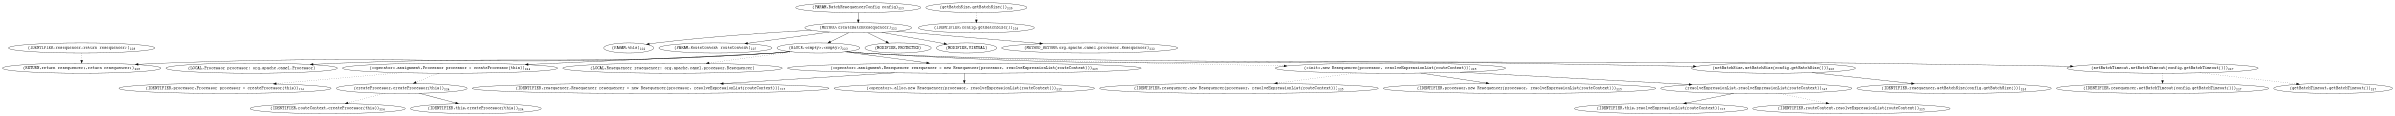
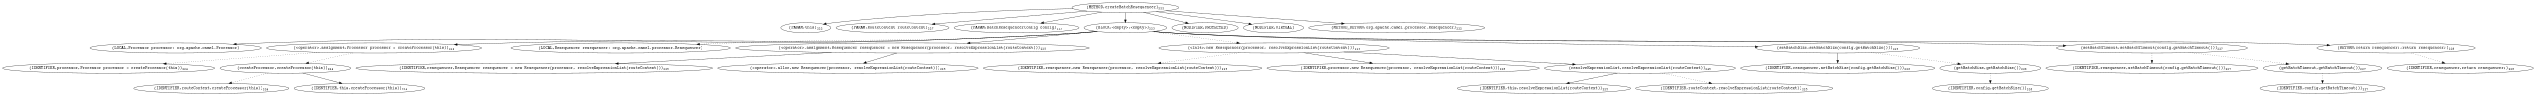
edge "(PARAM,BatchResequencerConfig config)" -> "(METHOD,createBatchResequencer)": reversed
edge "(IDENTIFIER,resequencer,return resequencer;)" -> "(RETURN,return resequencer;,return resequencer;)": reversed
edge "(setBatchSize,setBatchSize(config.getBatchSize()))" -> "(getBatchSize,getBatchSize())": added
node "(IDENTIFIER,config,getBatchTimeout())": added
